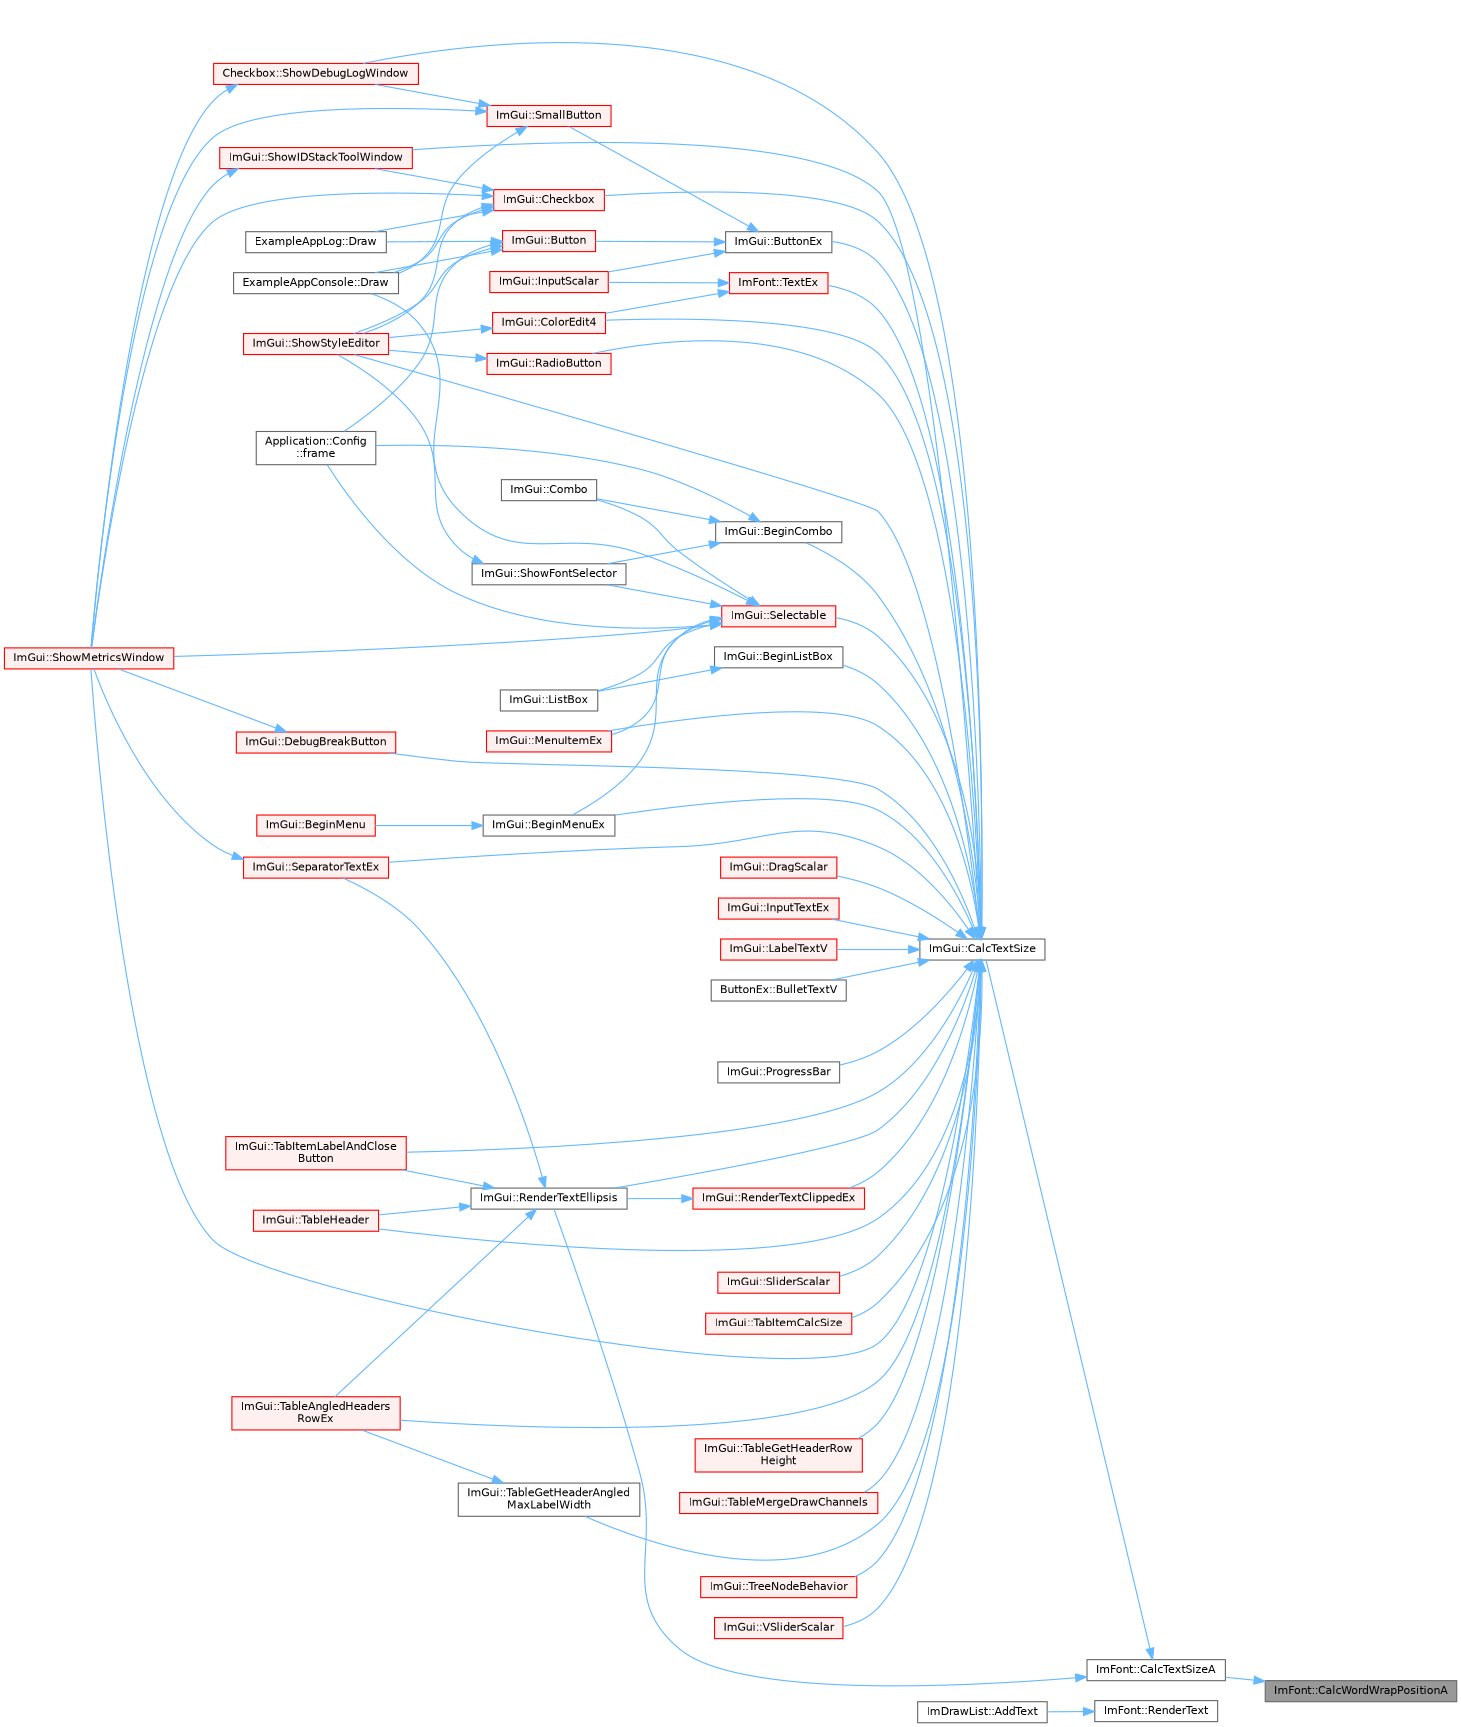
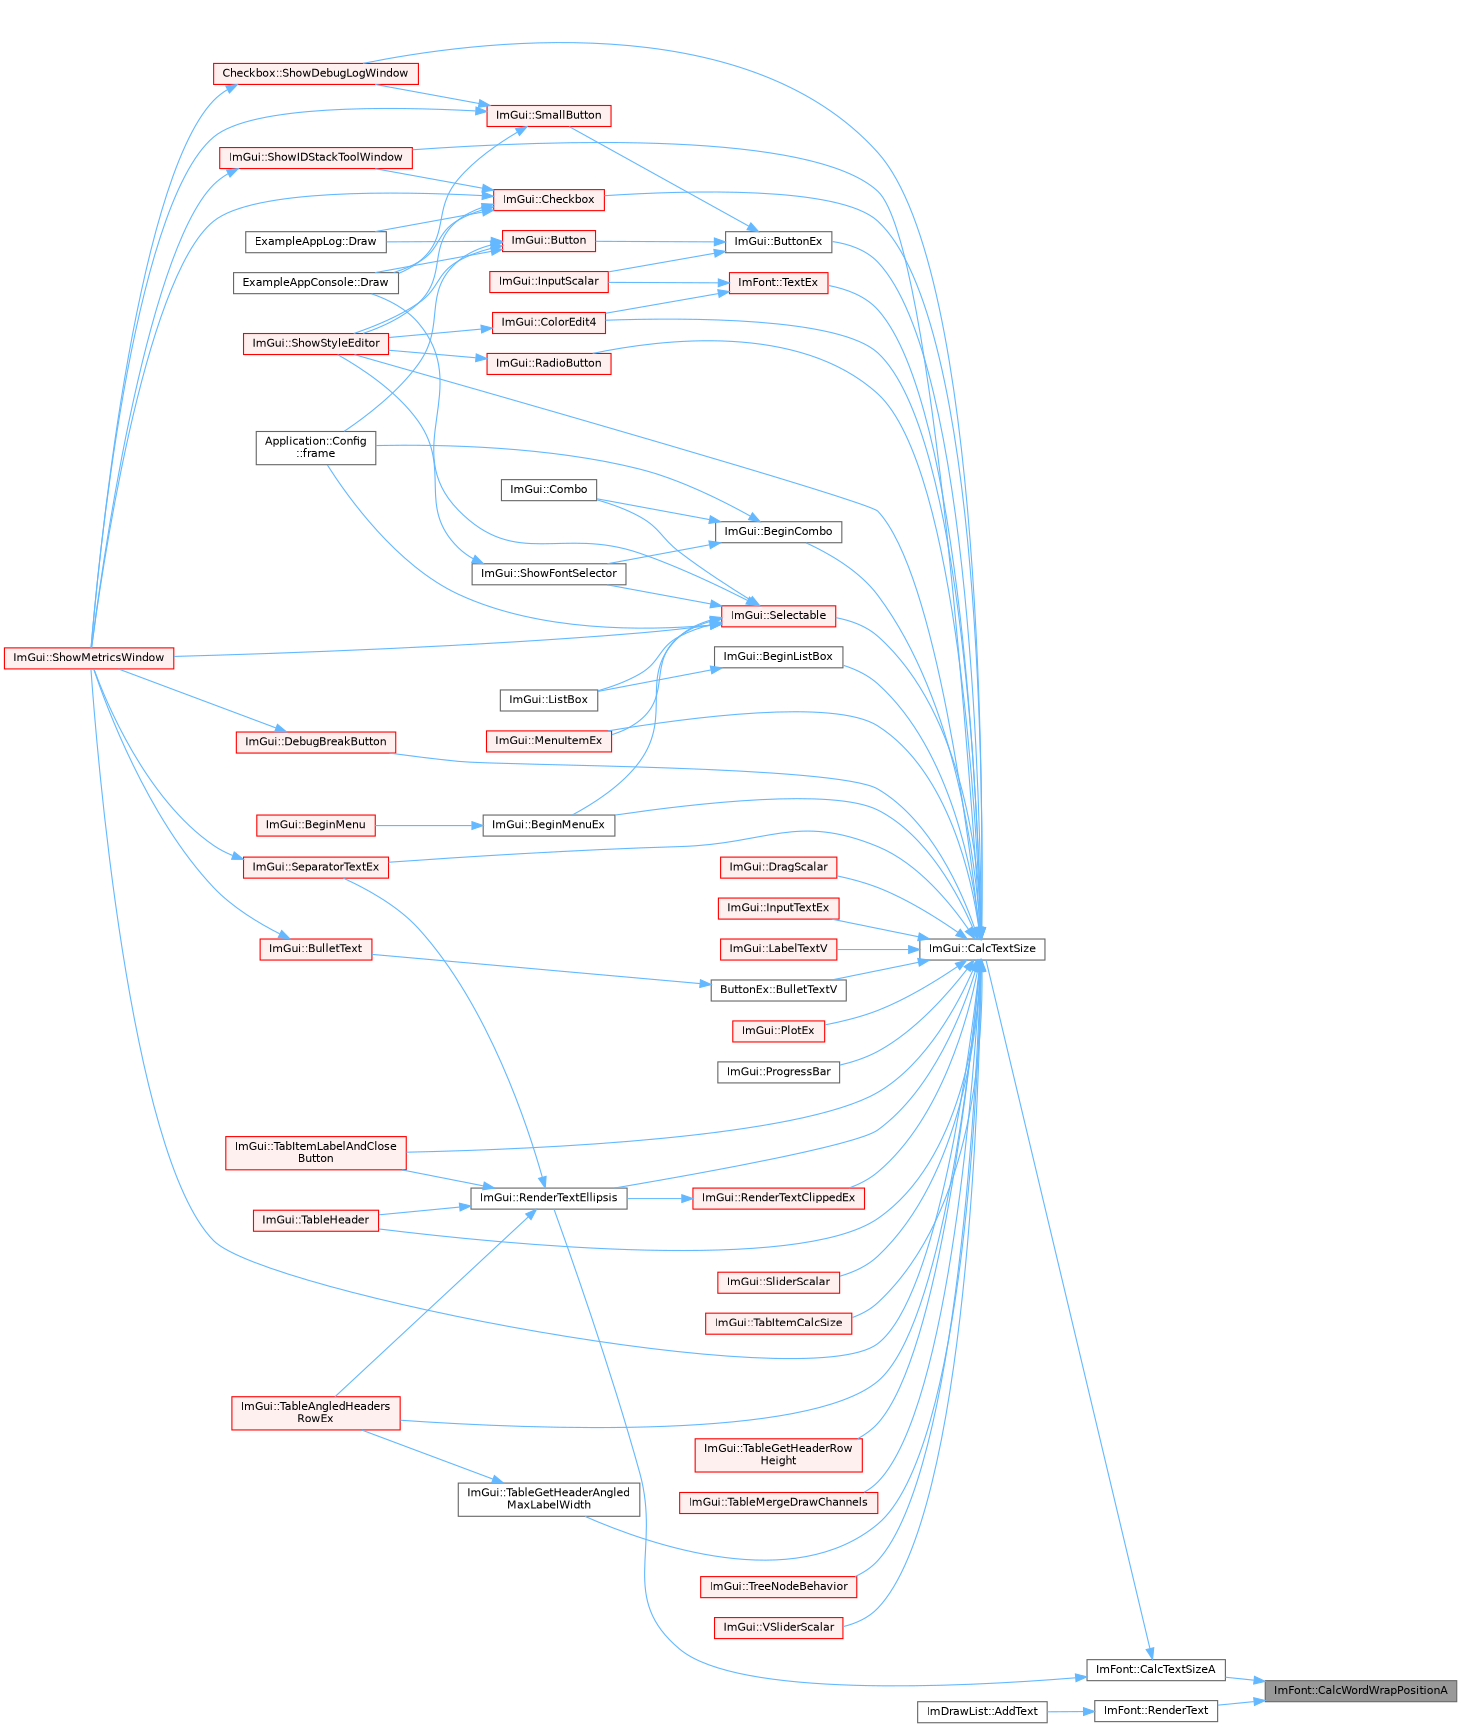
node "ImGui::BulletText": added
node "ImGui::PlotEx": added
edge "ImFont::RenderText" -> "ImFont::CalcWordWrapPositionA": added
